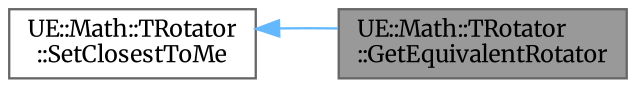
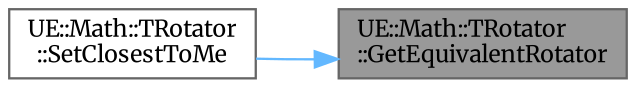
edge "UE::Math::TRotator ::GetEquivalentRotator" -> "UE::Math::TRotator ::SetClosestToMe": reversed
